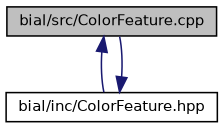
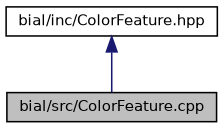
edge "bial/inc/ColorFeature.hpp" -> "bial/src/ColorFeature.cpp": removed
